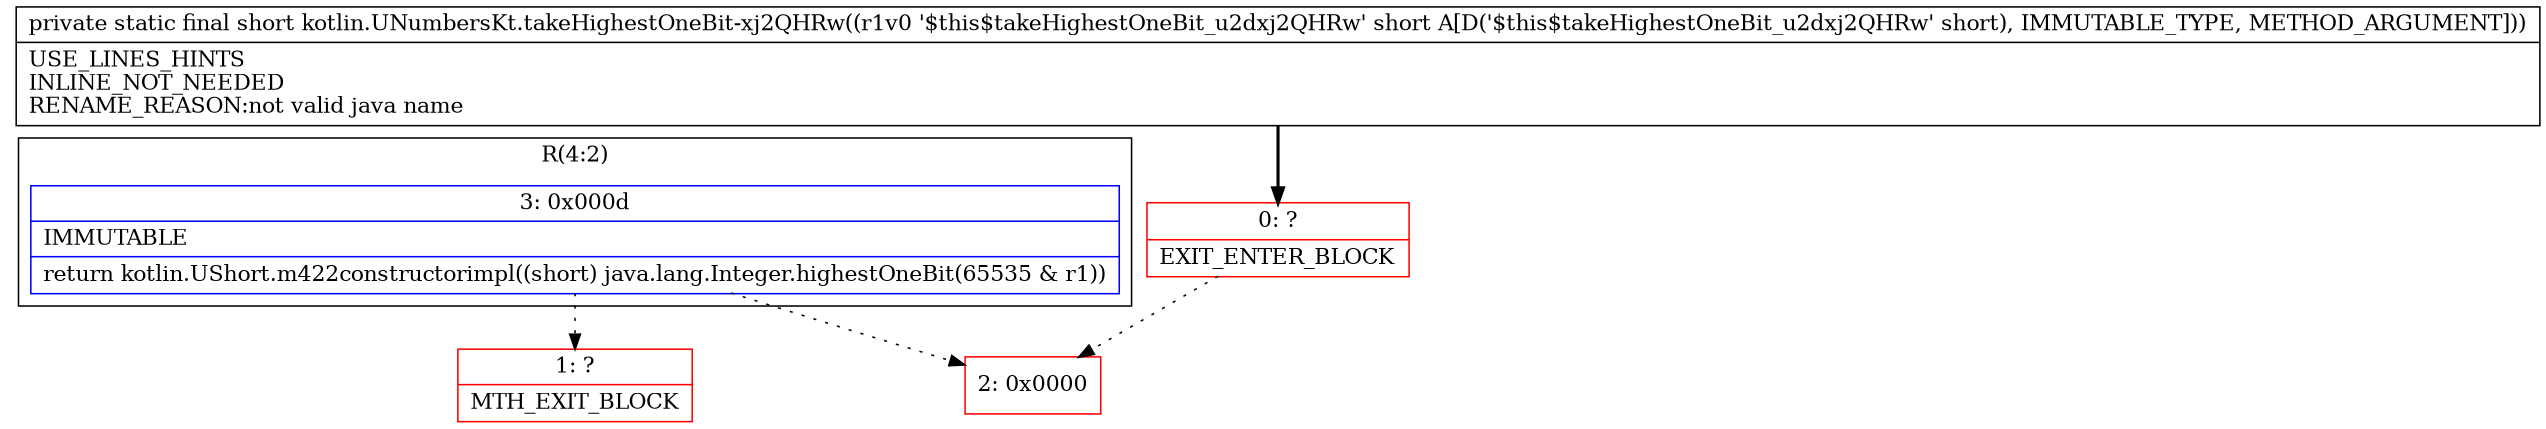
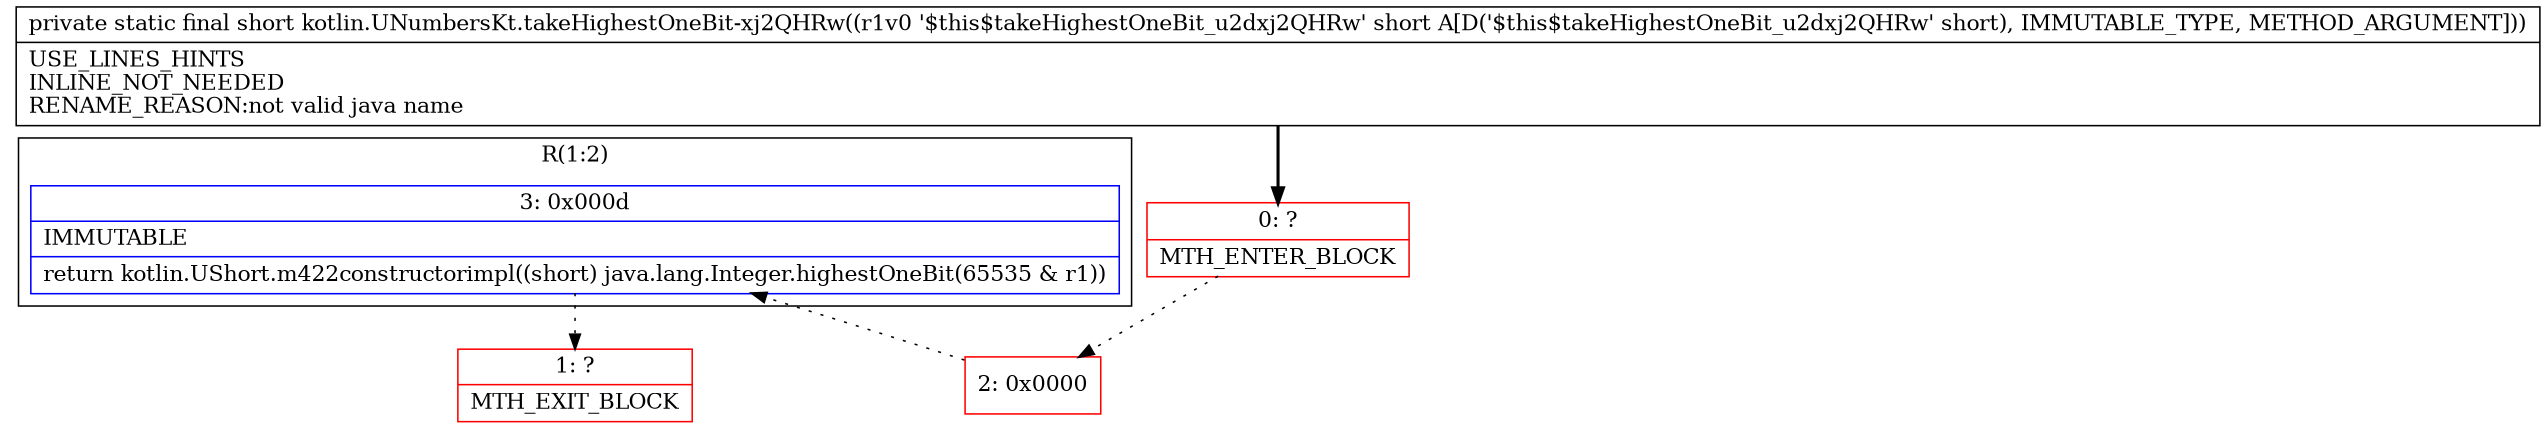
cluster "R(4:2)": label "R(4:2)" -> "R(1:2)"
node "0: ?": text "EXIT_ENTER_BLOCK" -> "MTH_ENTER_BLOCK"
edge "3: 0x000d" -> "2: 0x0000": reversed
